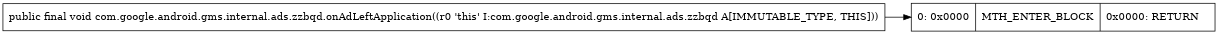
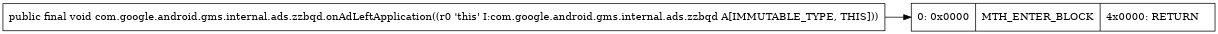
node "0: 0x0000": text "0x0000: RETURN" -> "4x0000: RETURN"
